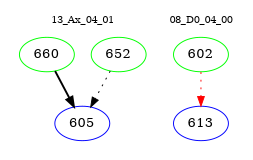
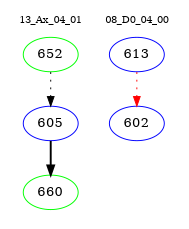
node "602": color green -> blue
edge "602" -> "613": reversed
edge "660" -> "605": reversed
